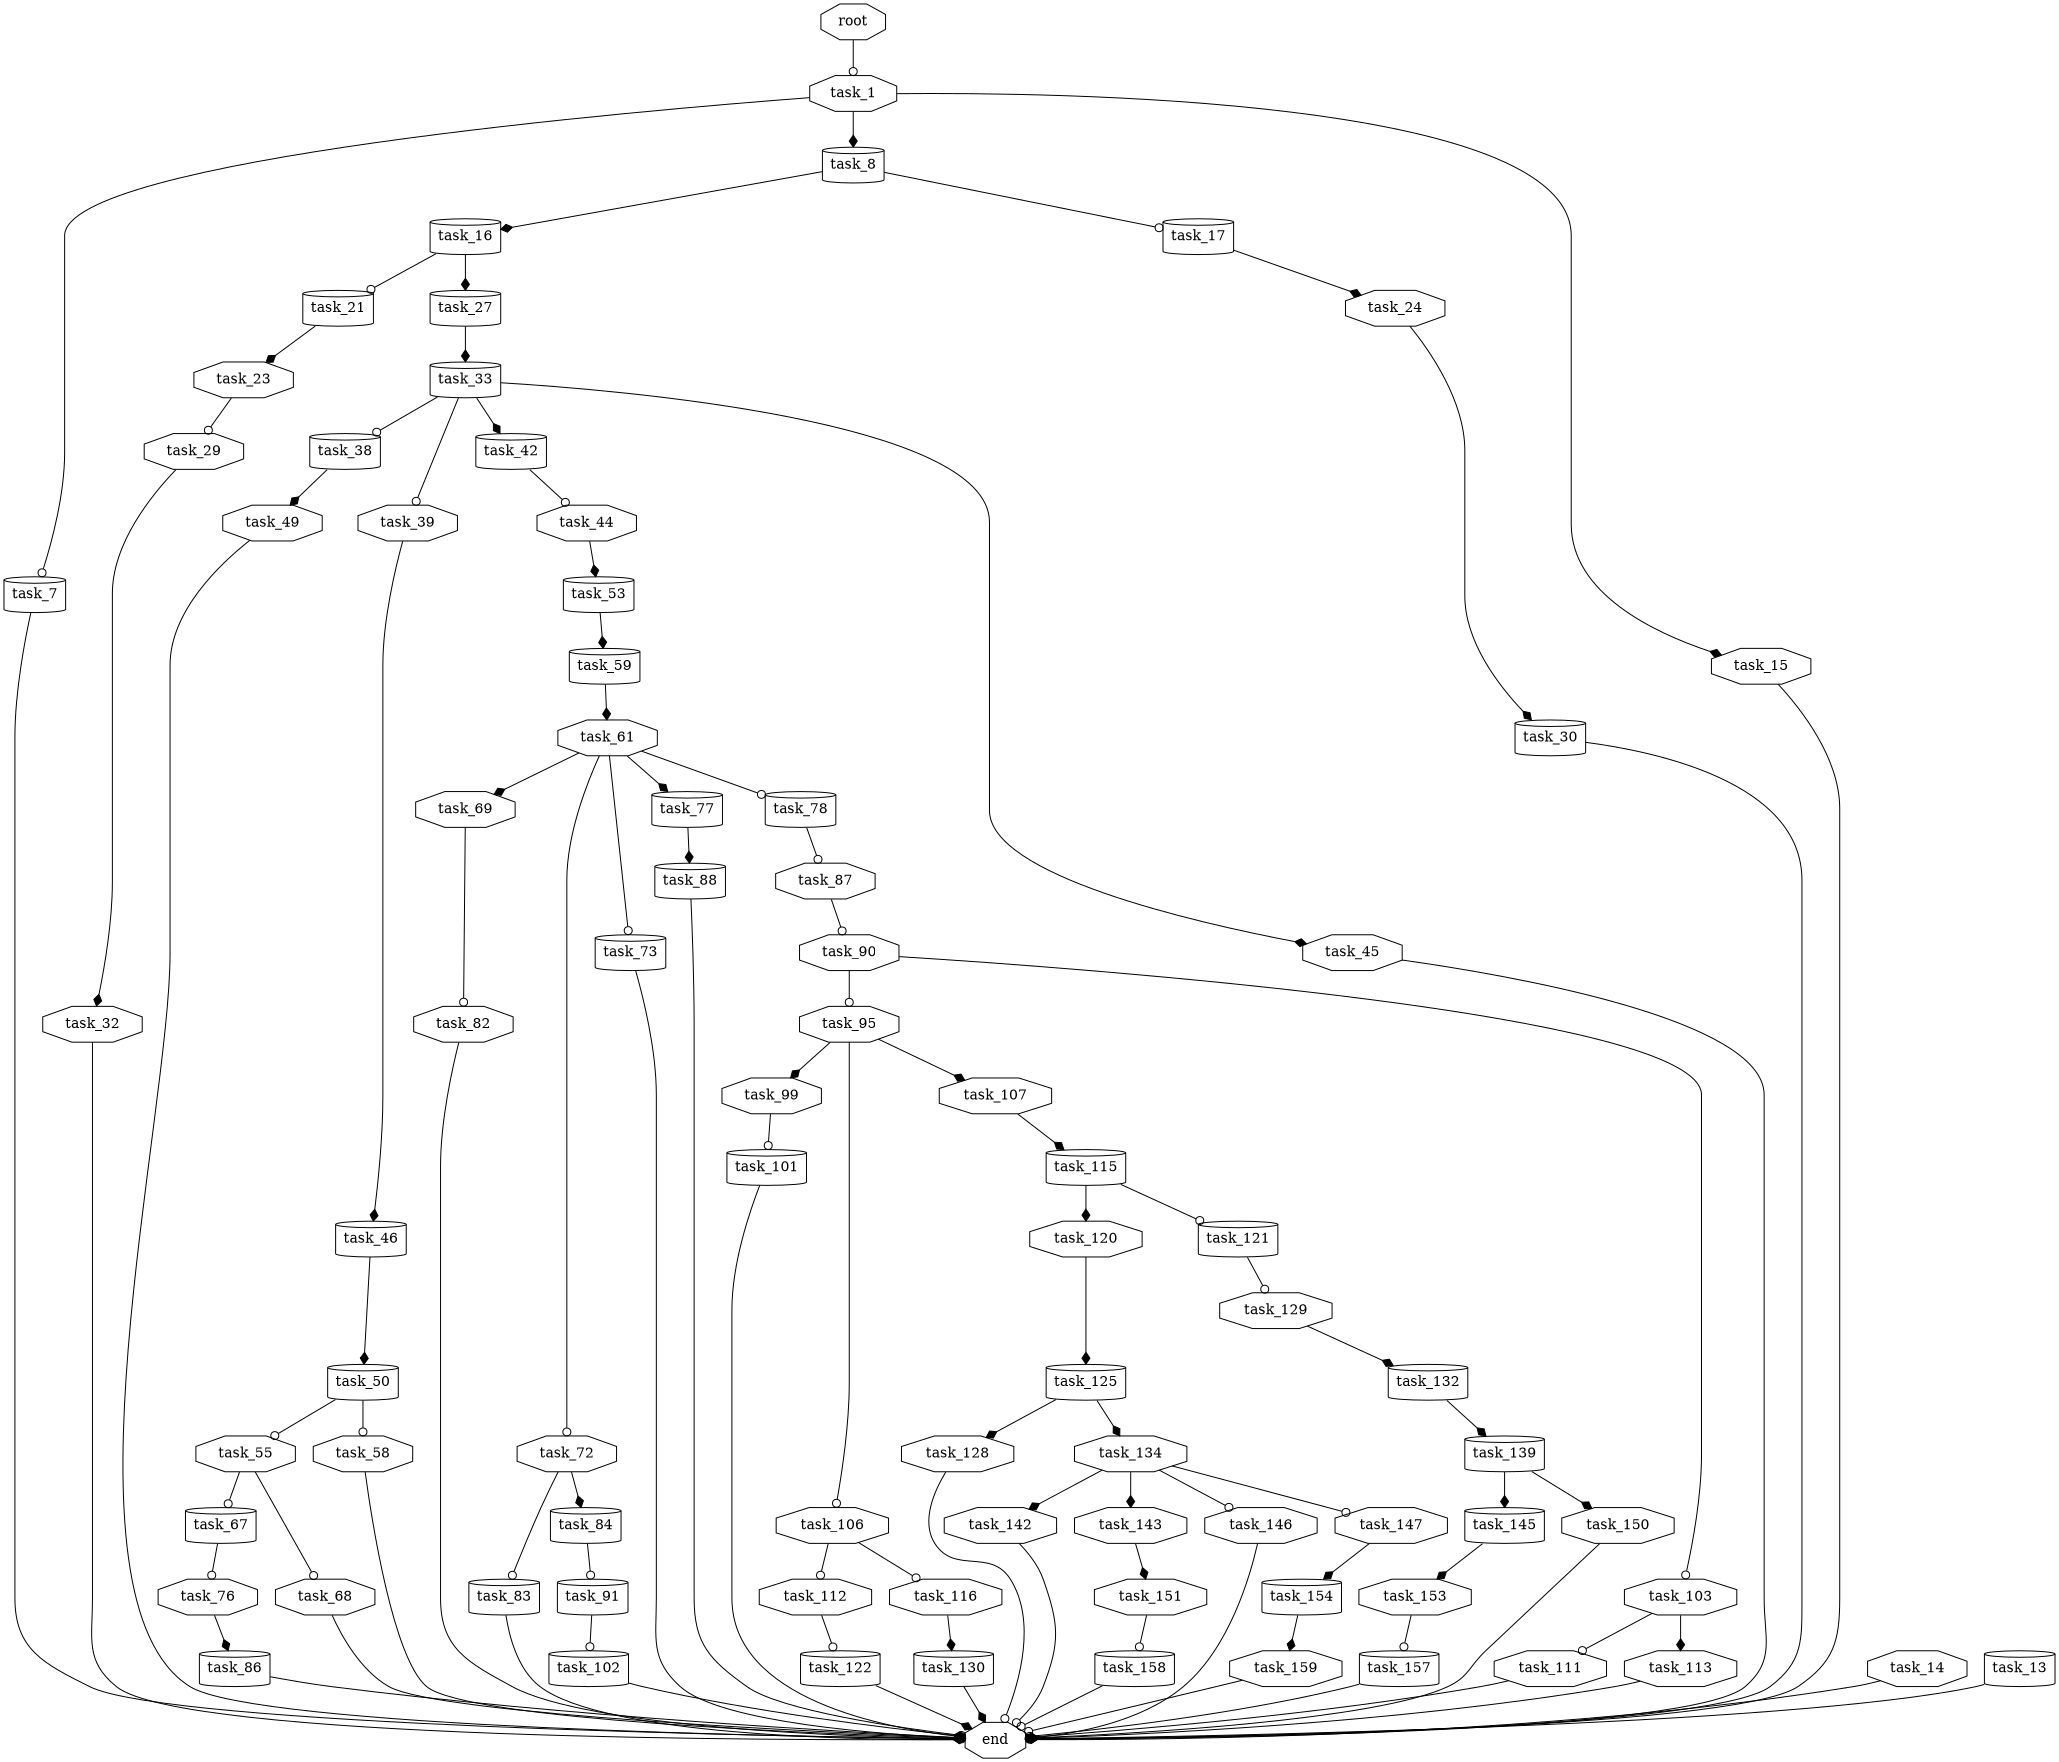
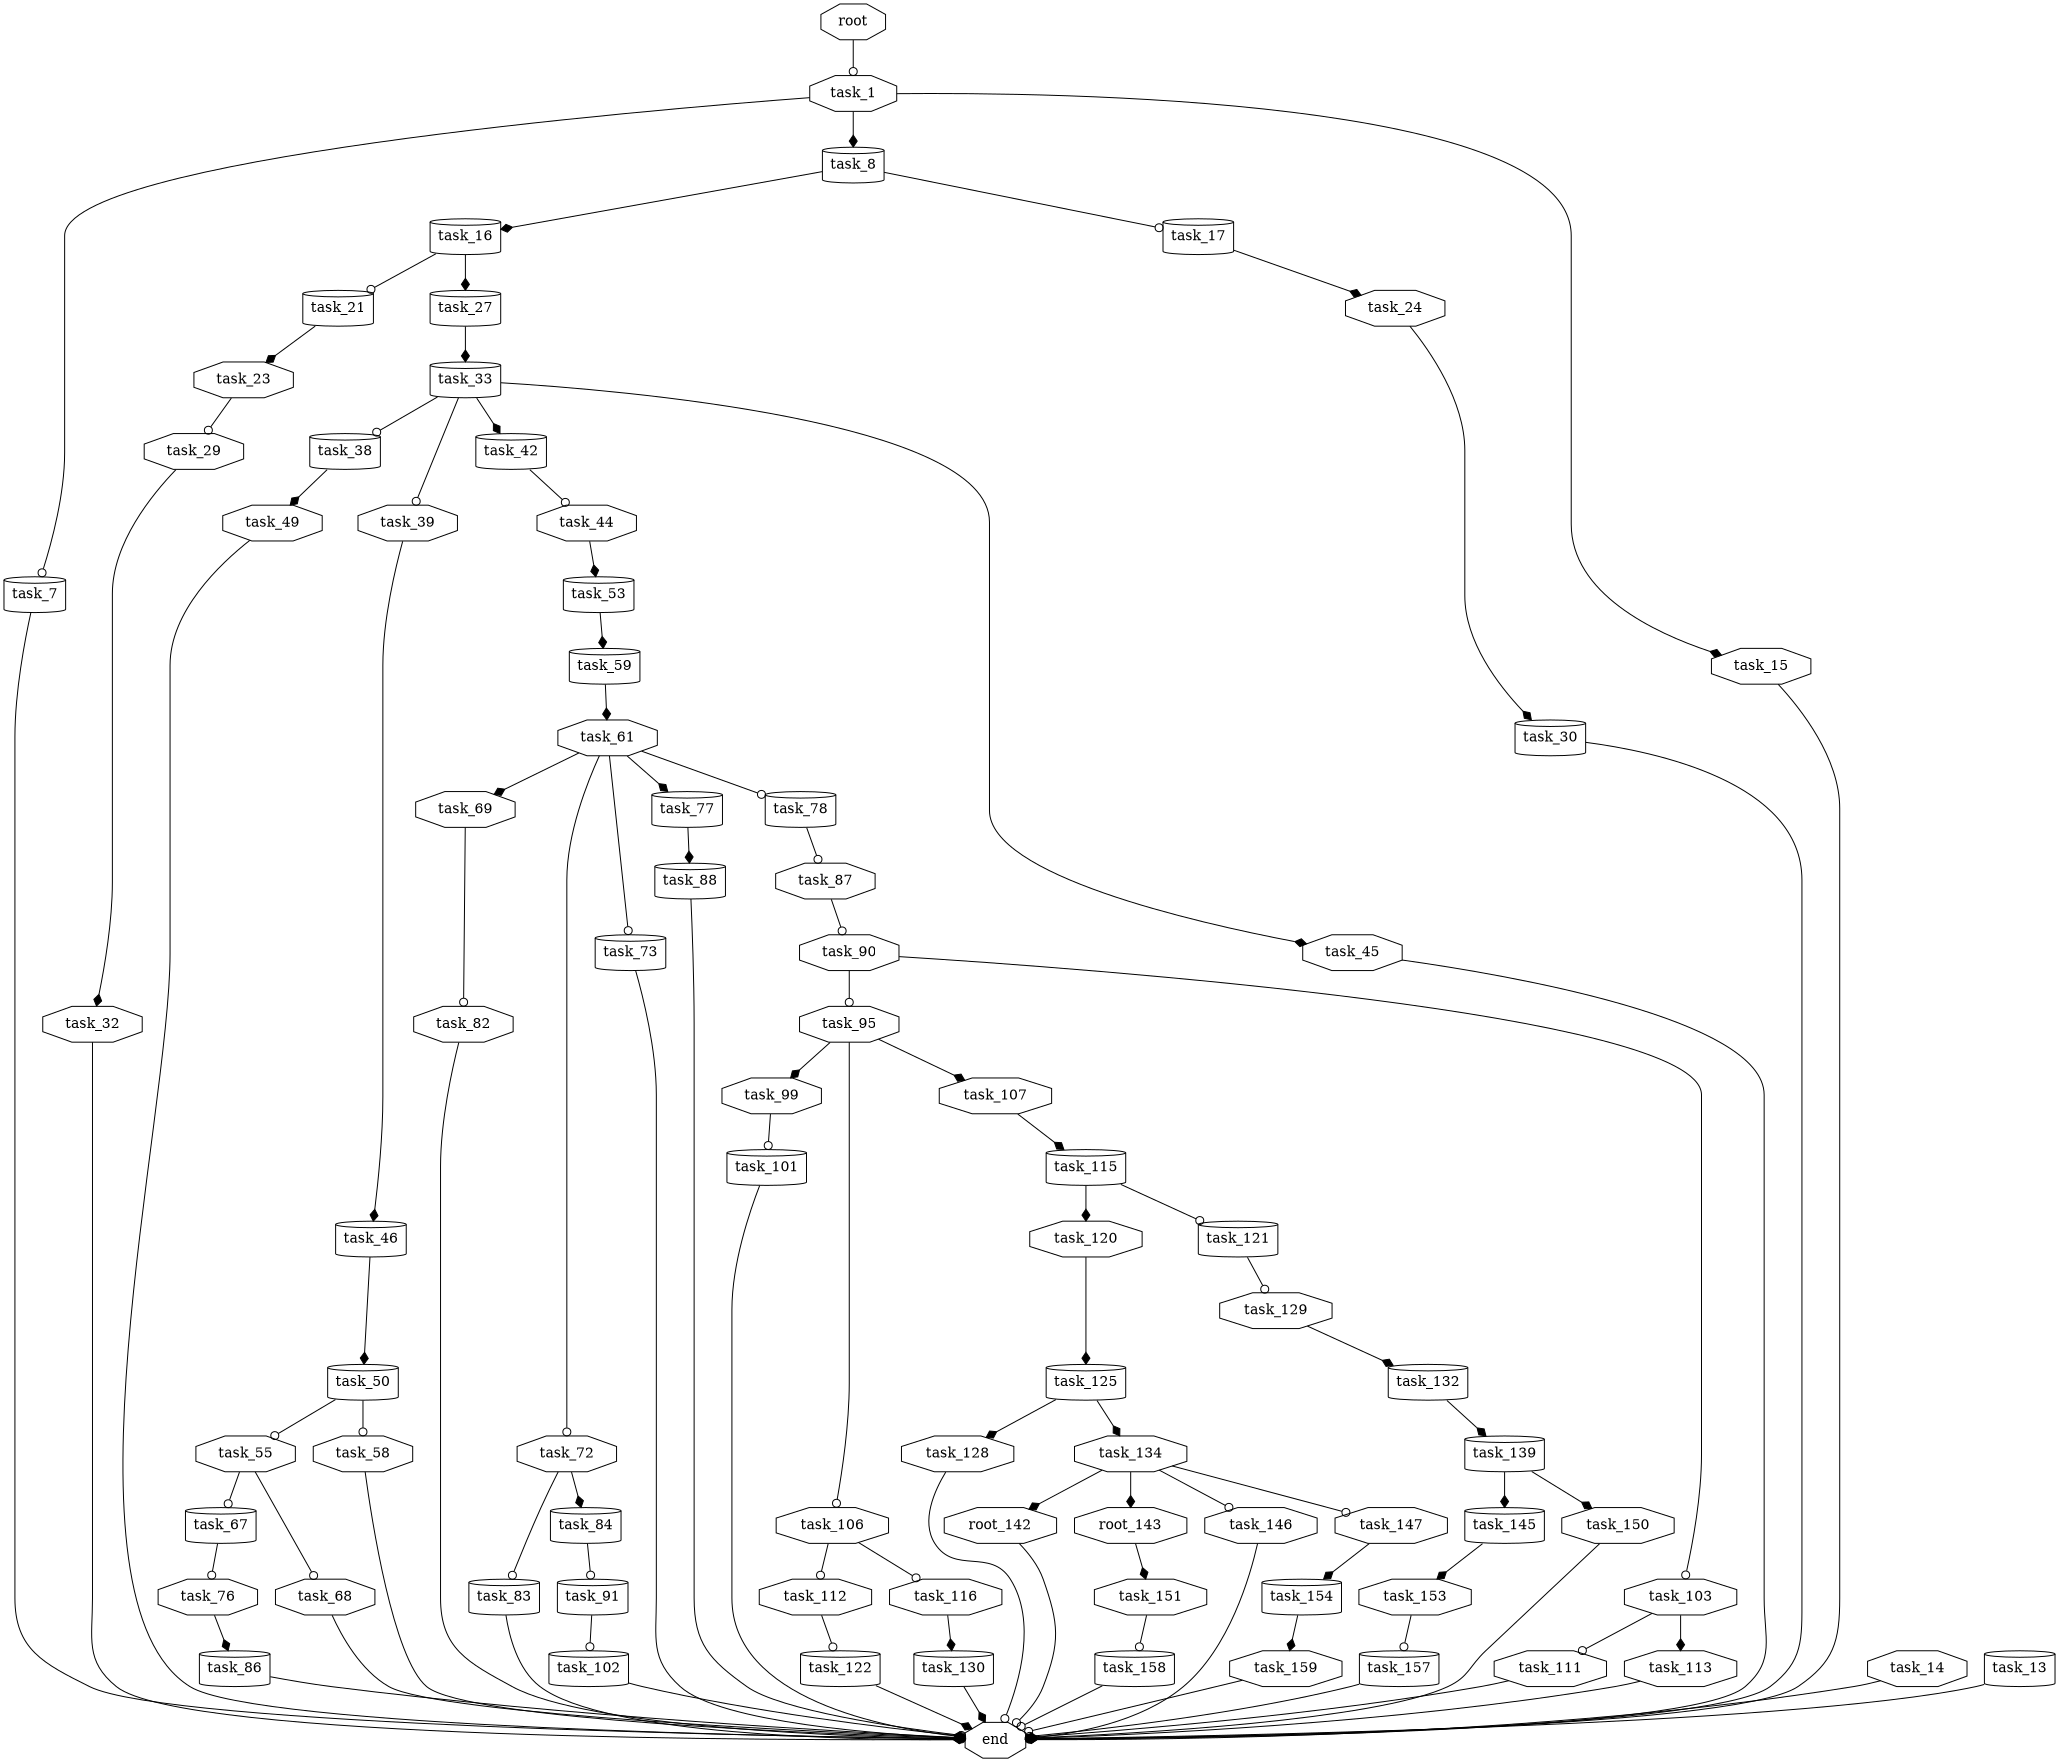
node "task_142": label "task_142" -> "root_142"
node "task_143": label "task_143" -> "root_143"
